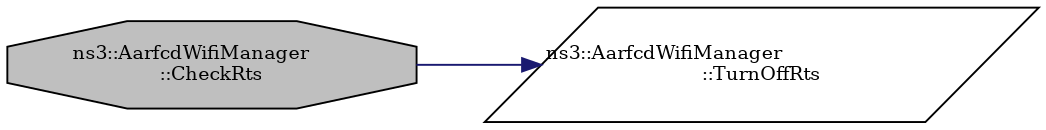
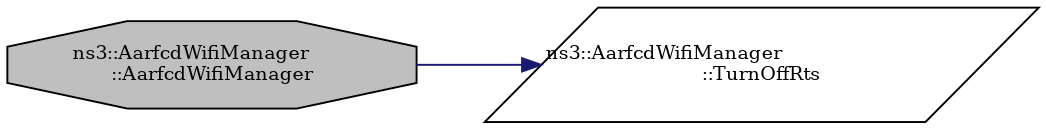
node "ns3::AarfcdWifiManager ::CheckRts": label "ns3::AarfcdWifiManager ::CheckRts" -> "ns3::AarfcdWifiManager ::AarfcdWifiManager"
